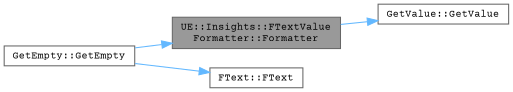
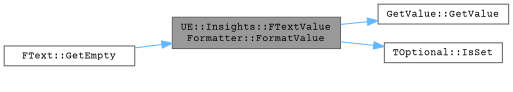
node "UE::Insights::FTextValue Formatter::Formatter": label "UE::Insights::FTextValue Formatter::Formatter" -> "UE::Insights::FTextValue Formatter::FormatValue"
node "TOptional::IsSet": added
node "GetEmpty::GetEmpty": label "GetEmpty::GetEmpty" -> "FText::GetEmpty"
node "FText::FText": removed
